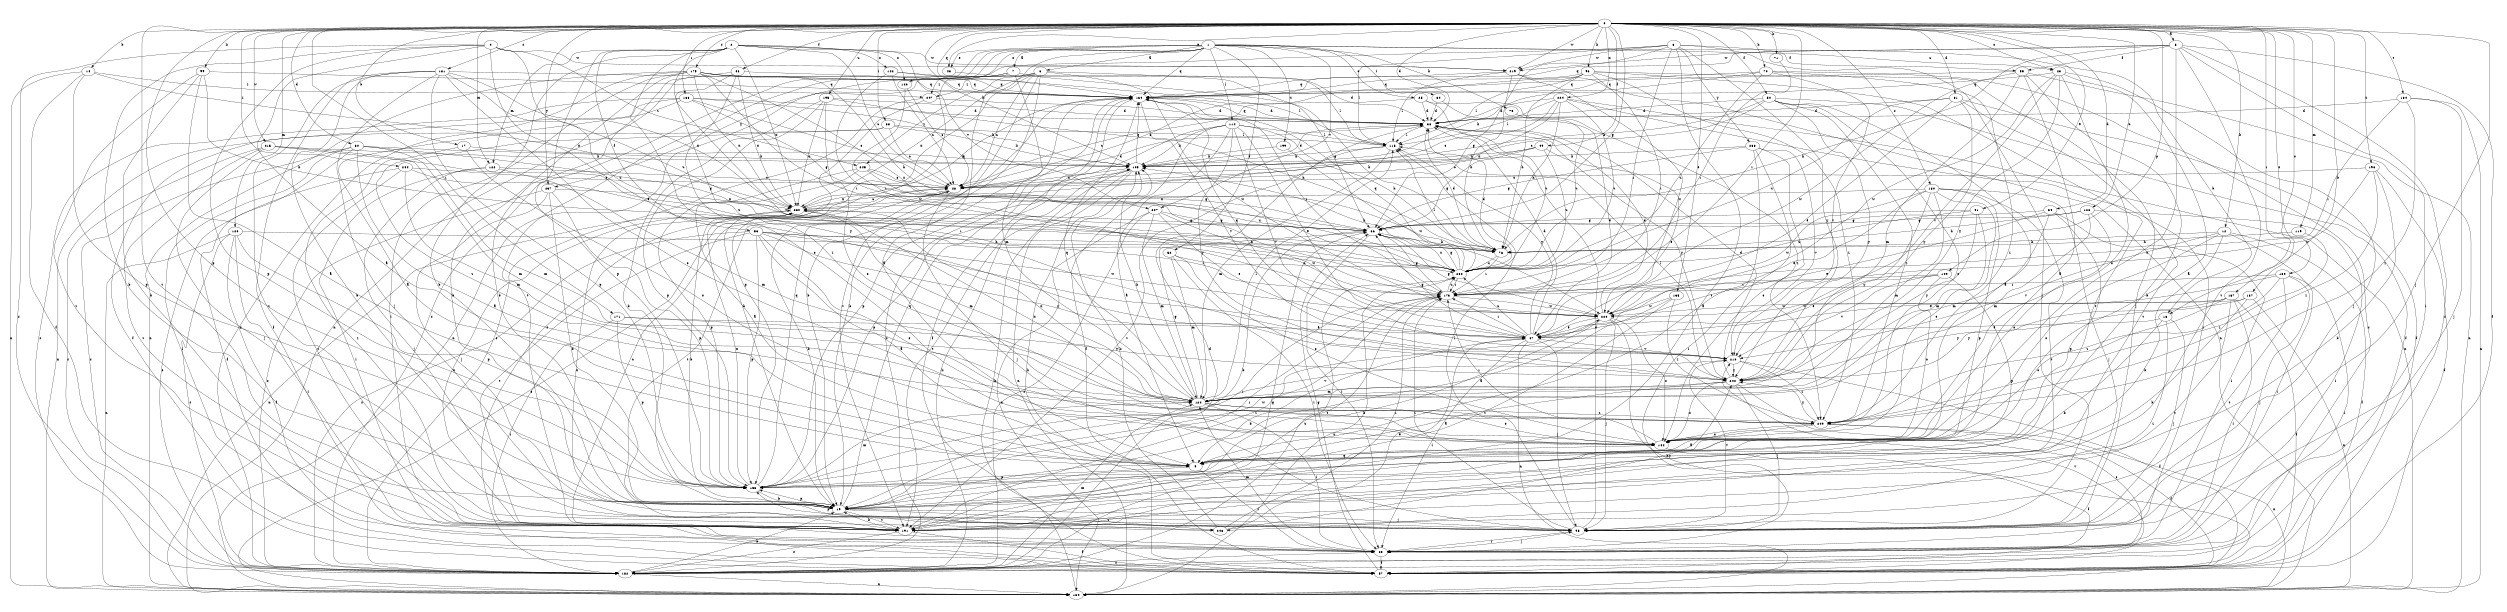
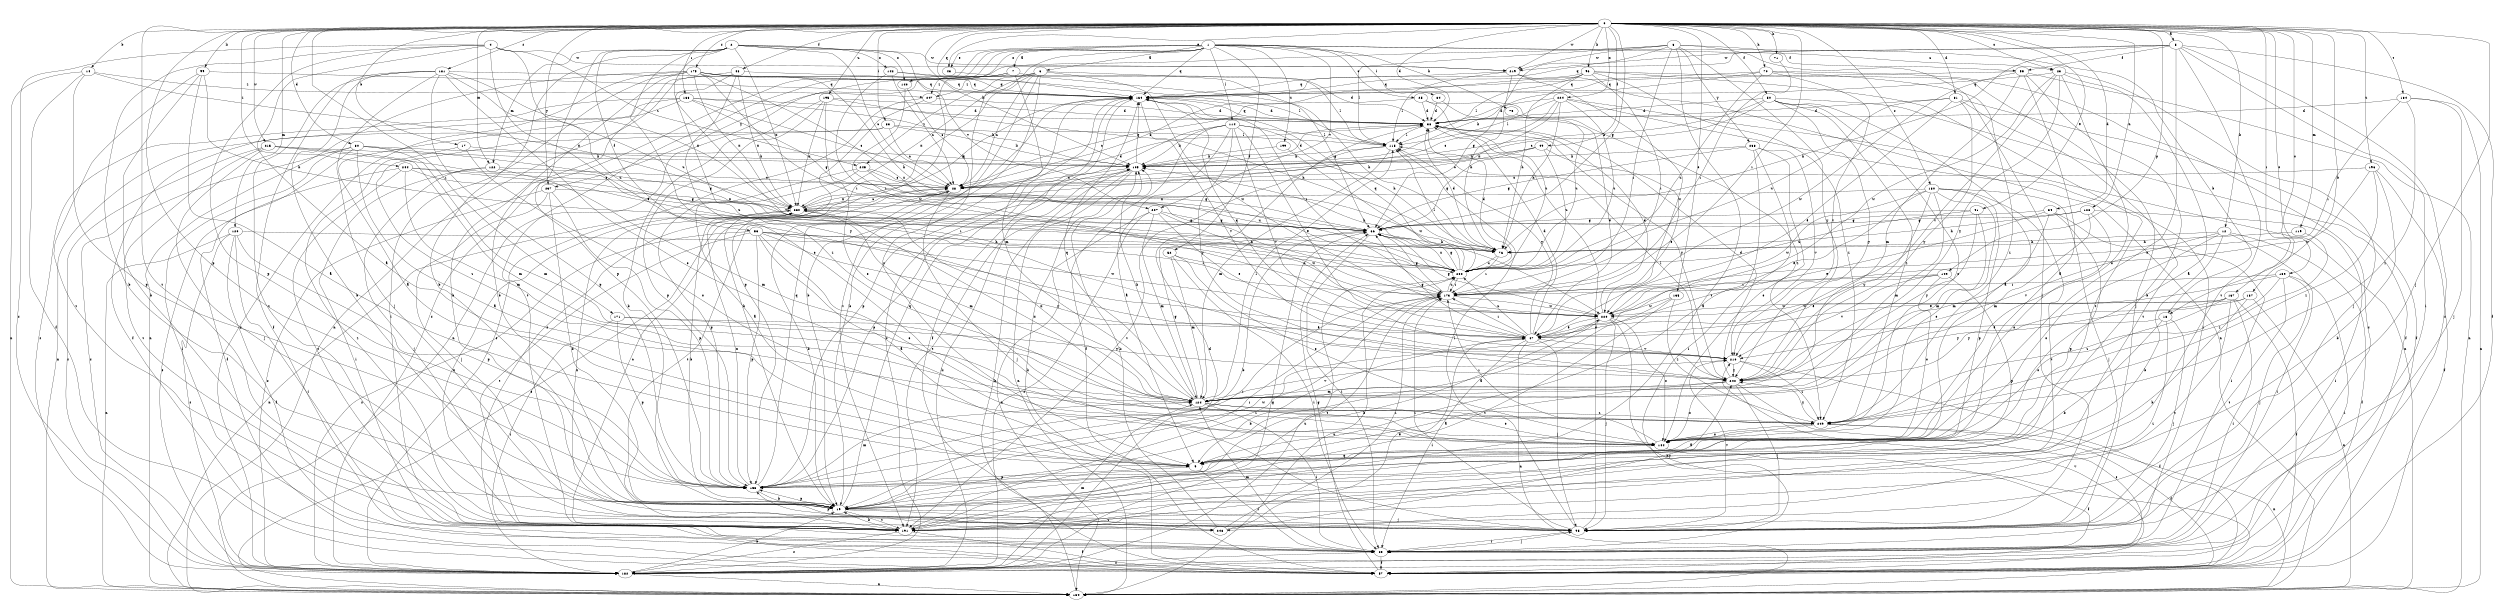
edge "244" -> "66": added, label "g"
edge "1" -> "9": label "a" -> "s"
